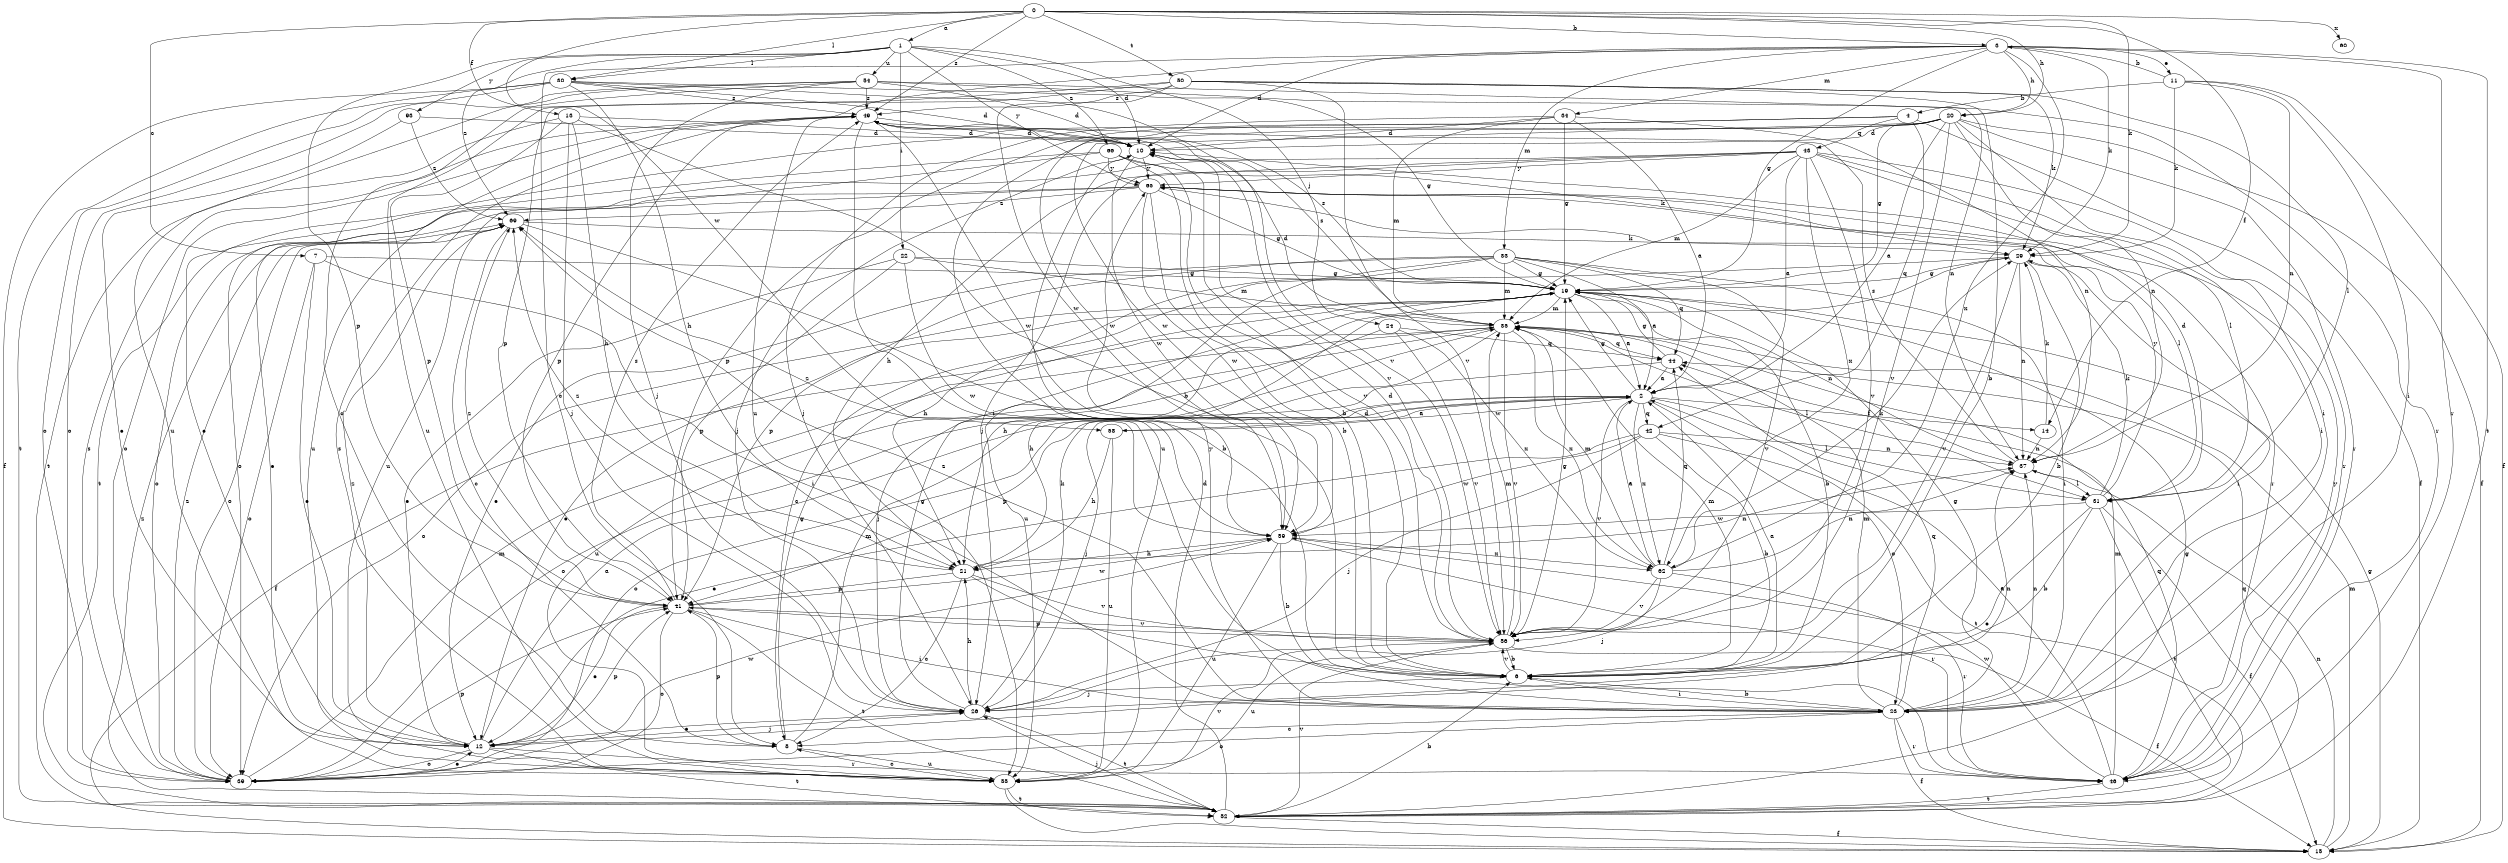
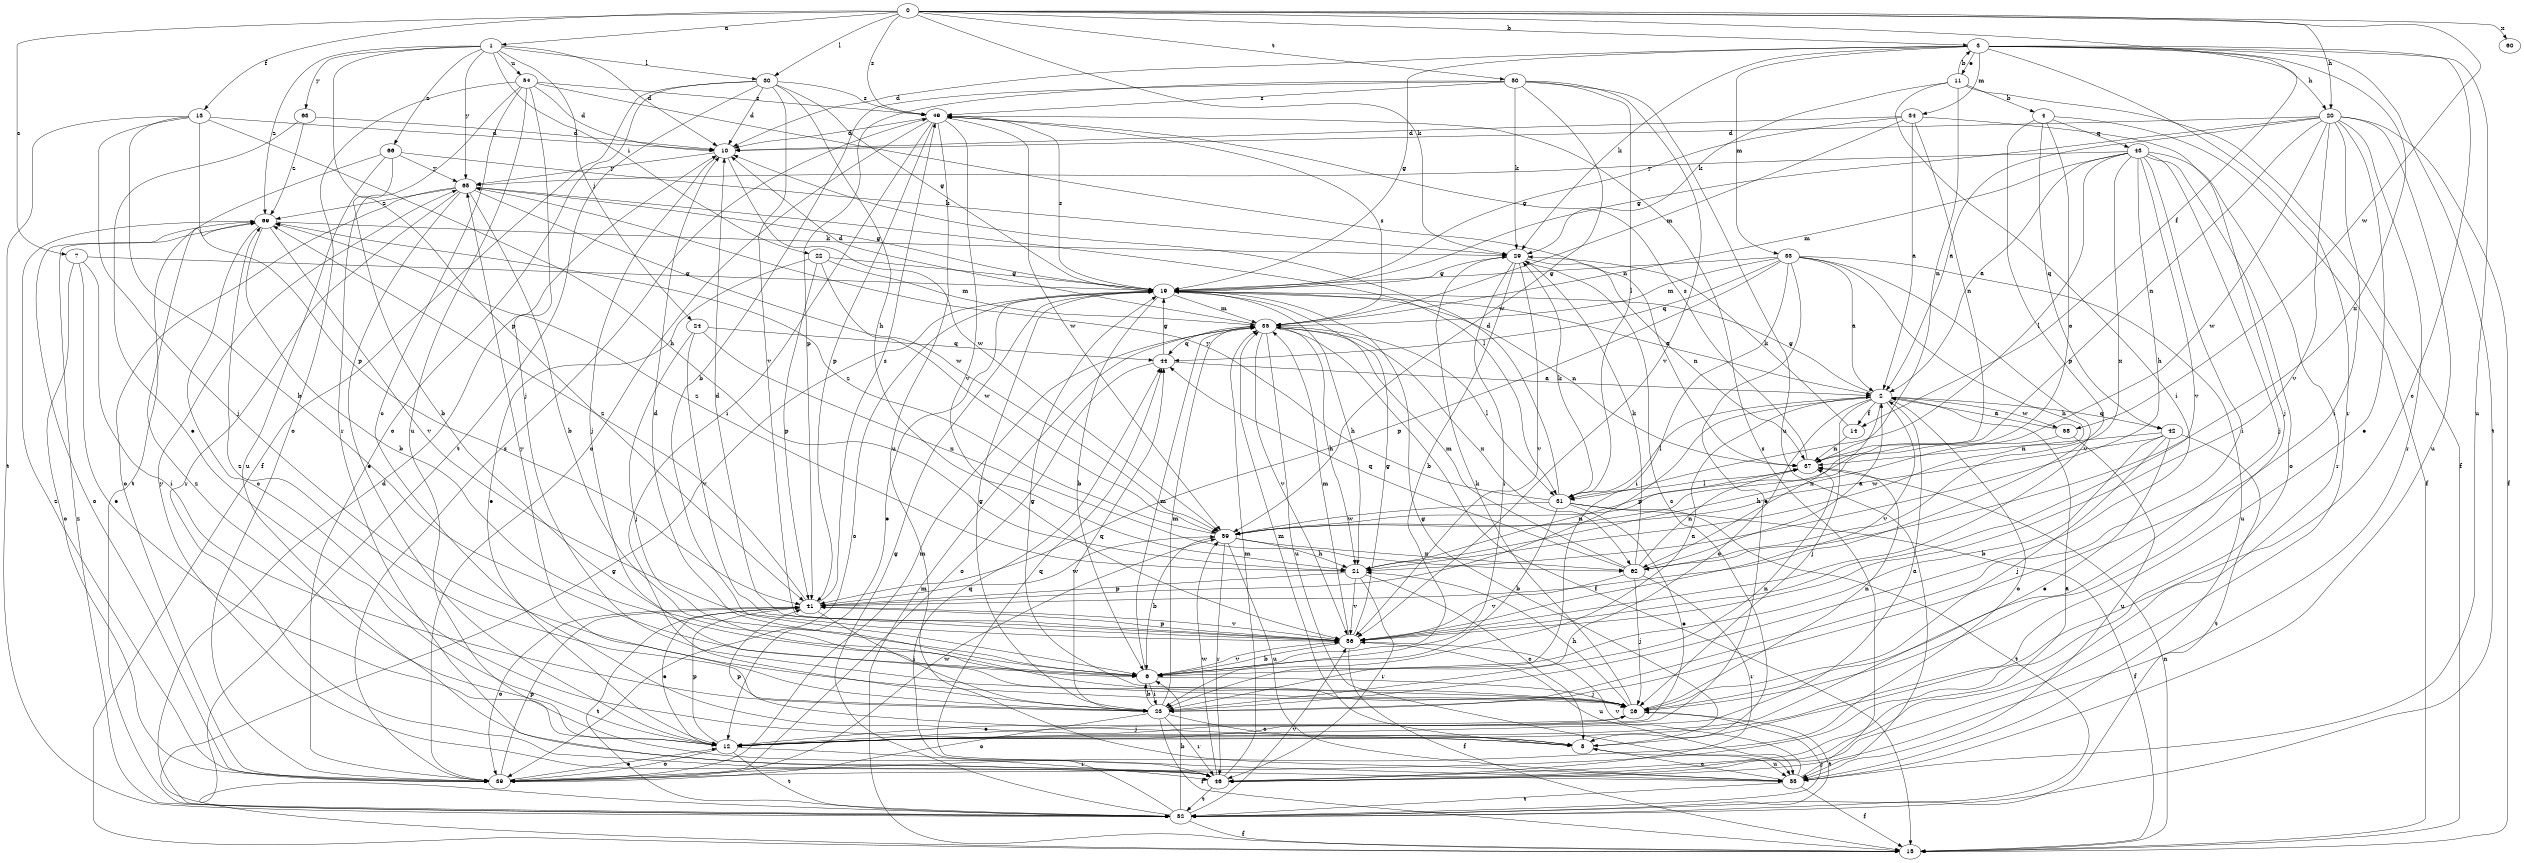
node "93": label "93" -> "63"
edge "4" -> "59": label "w" -> "o"
edge "66" -> "56": now "69" -> "56"
